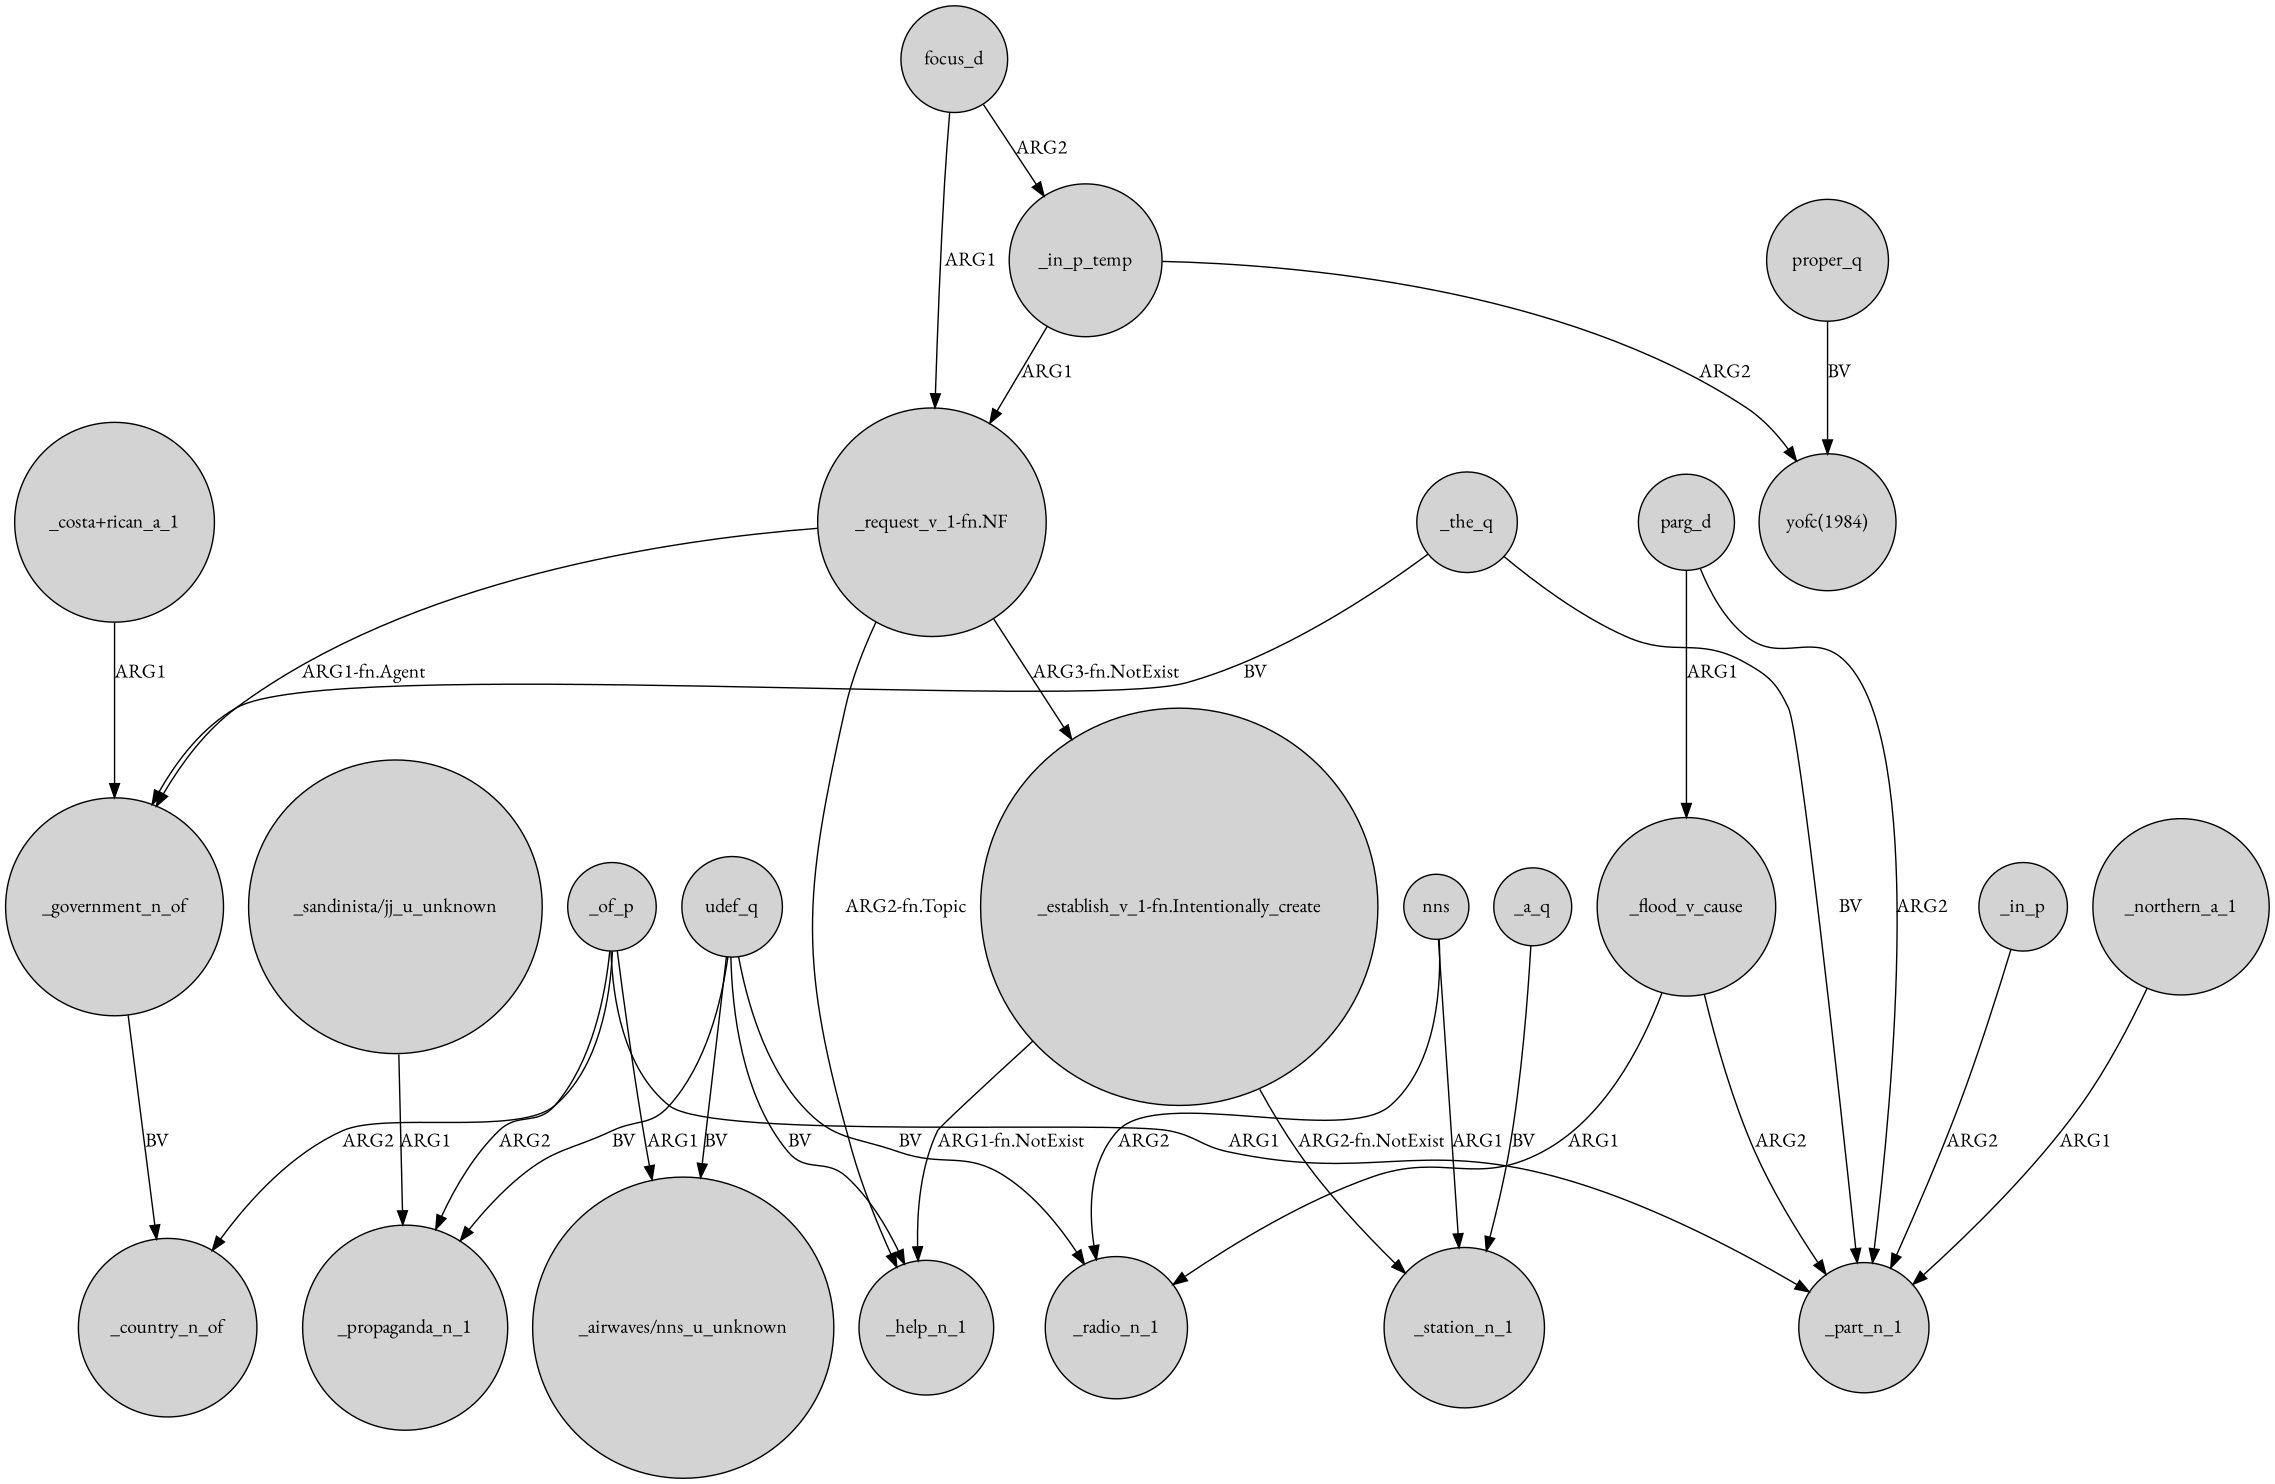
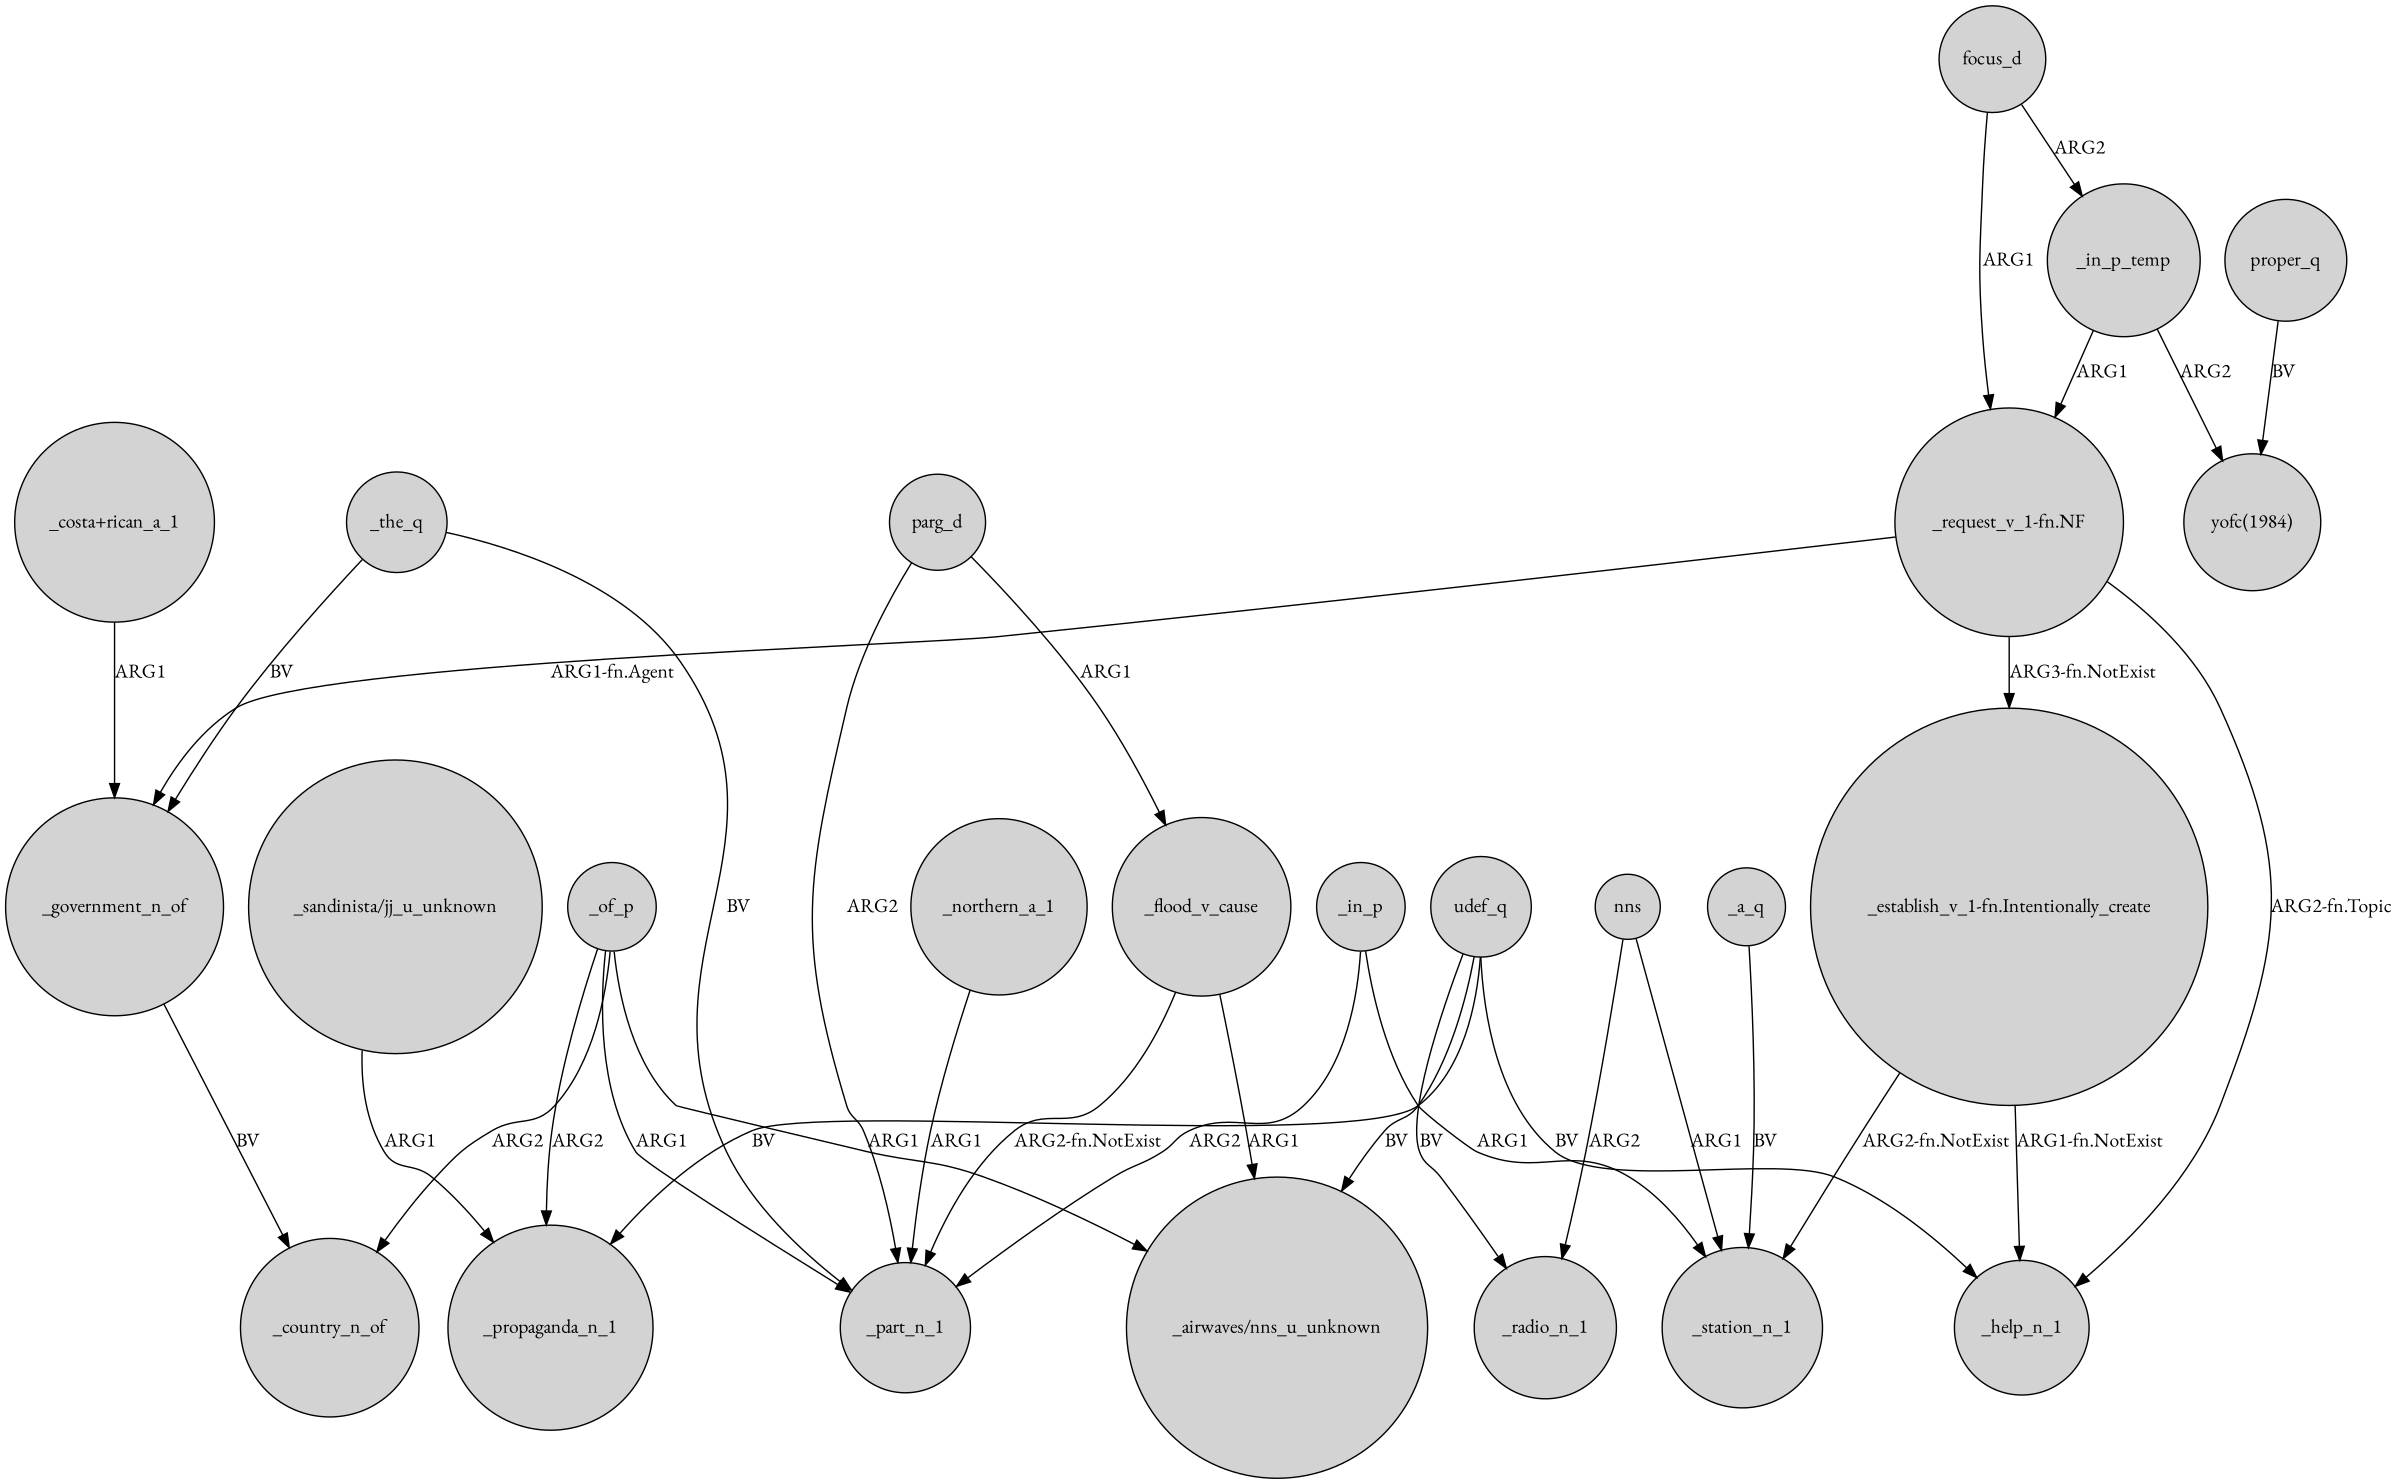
edge "_flood_v_cause" -> "_part_n_1": label "ARG2" -> "ARG2-fn.NotExist"
edge "_in_p" -> "_station_n_1": added, label "ARG1"
edge "_flood_v_cause" -> "_radio_n_1": now "_flood_v_cause" -> "_airwaves/nns_u_unknown"
